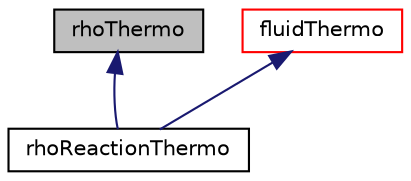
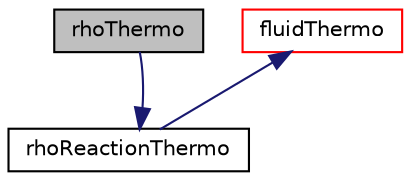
edge "rhoReactionThermo" -> "rhoThermo": reversed
